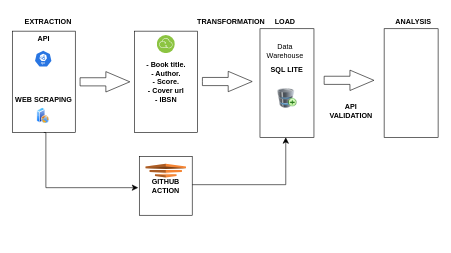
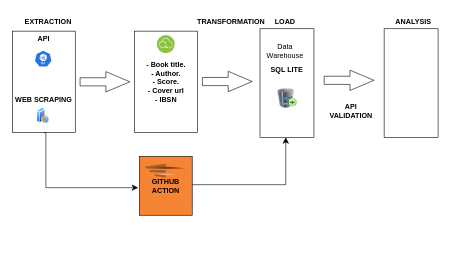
node "GITHUB ACTION": fillcolor #ffffff -> #f58534
